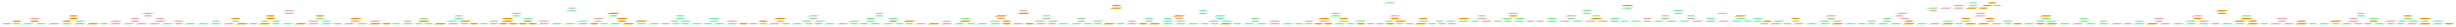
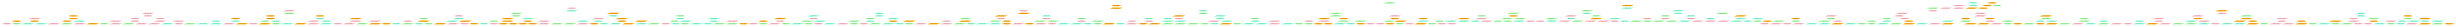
node "Node{data=[9292, 9292]}": fillcolor orange -> lightpink
node "Node{data=[9249, 9249]}": removed
